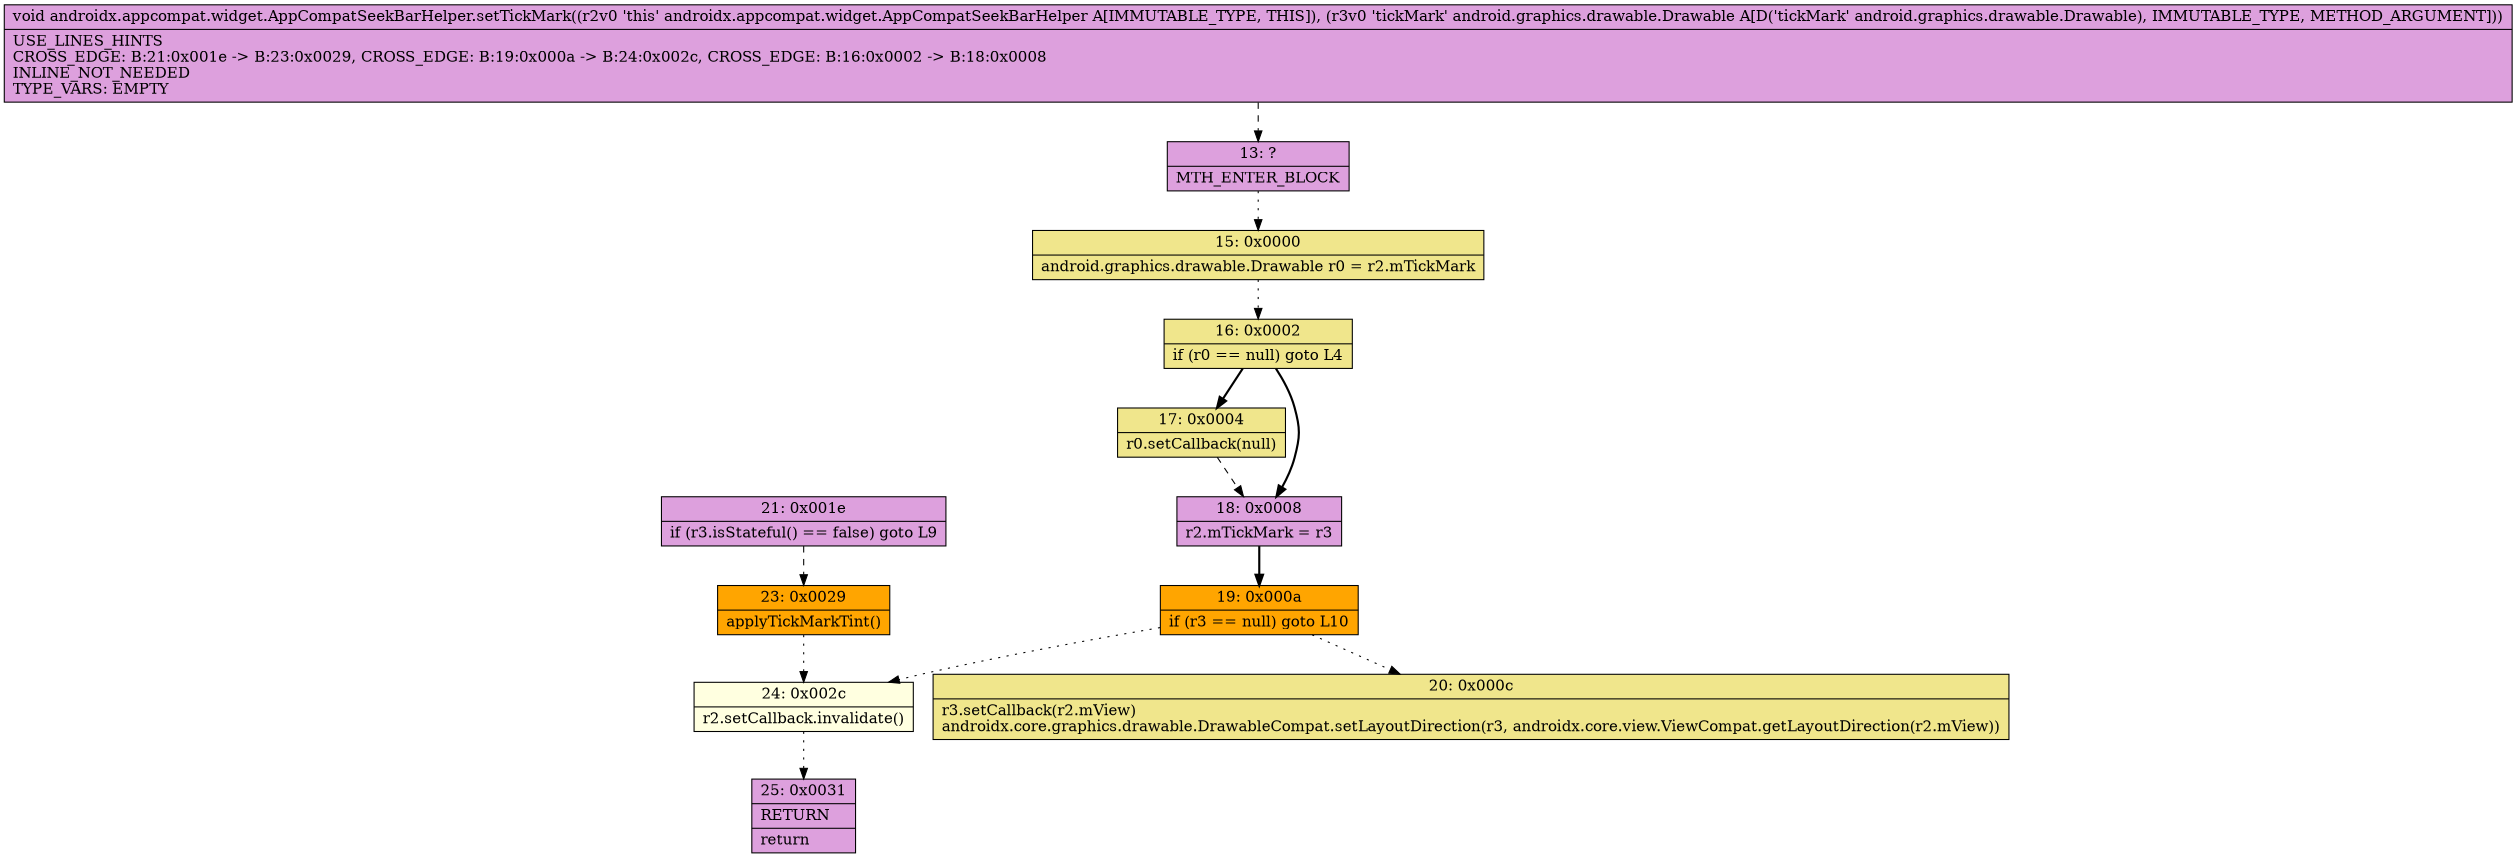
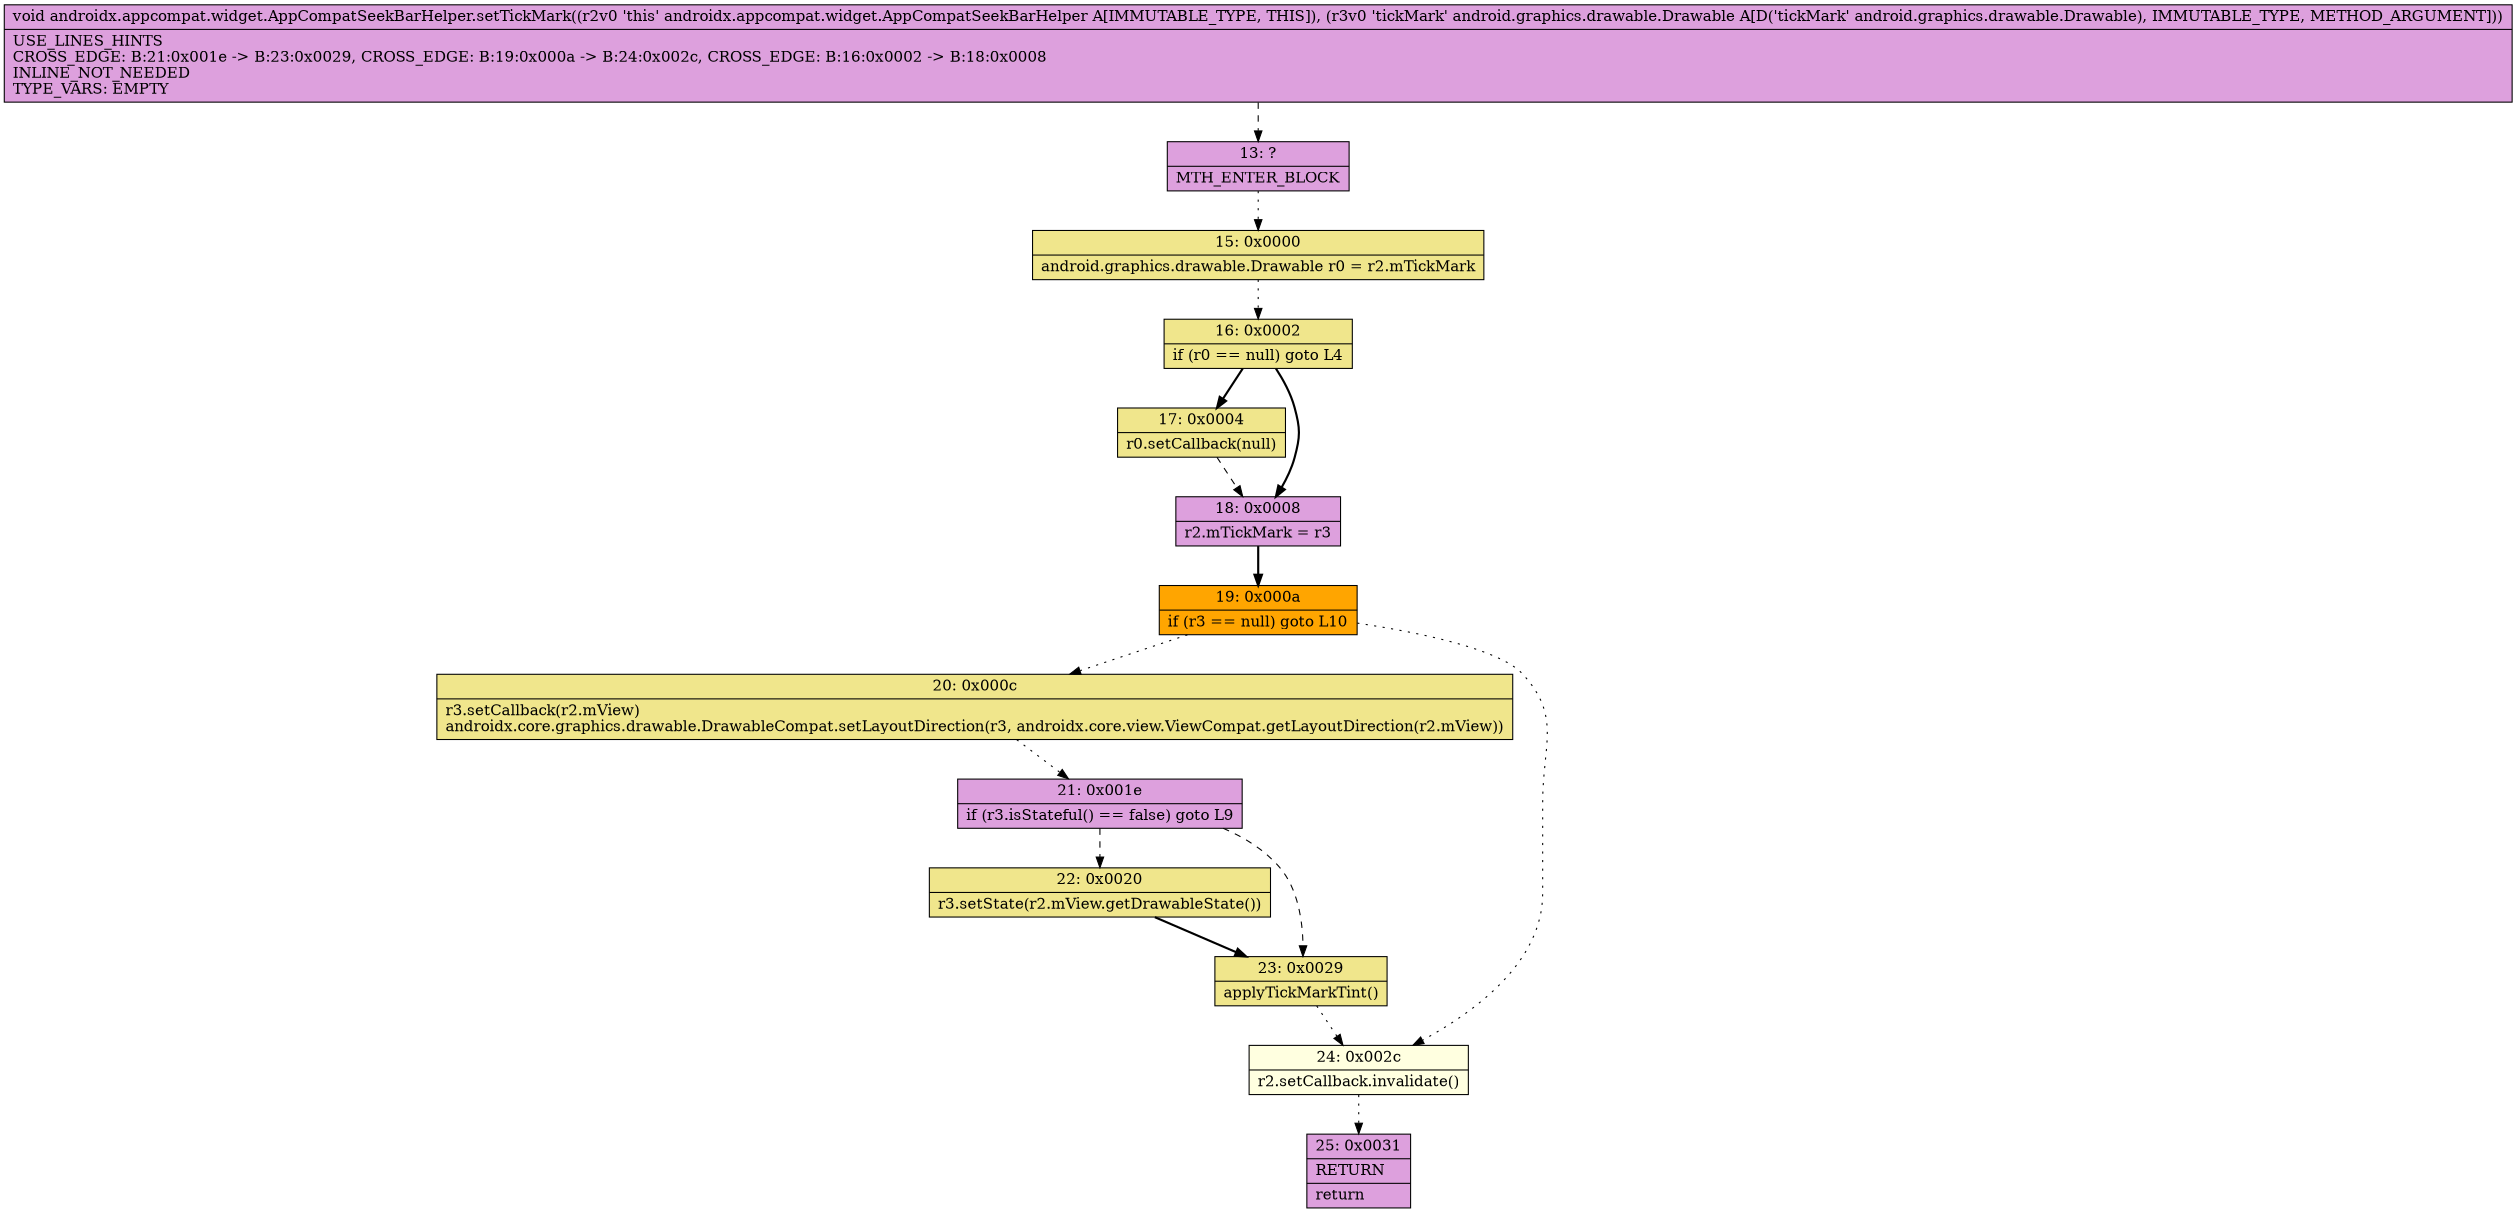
node "23: 0x0029": fillcolor orange -> khaki
edge "20: 0x000c" -> "21: 0x001e": added
node "22: 0x0020": added
